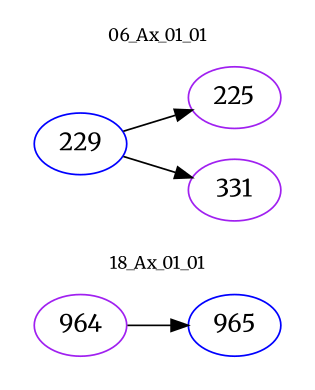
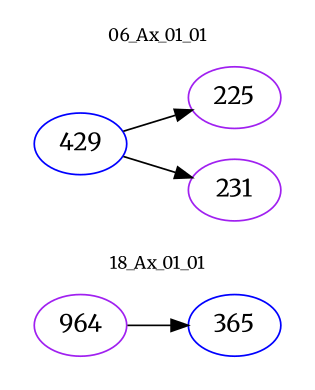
node "229": label "229" -> "429"
node "331": label "331" -> "231"
node "965": label "965" -> "365"
